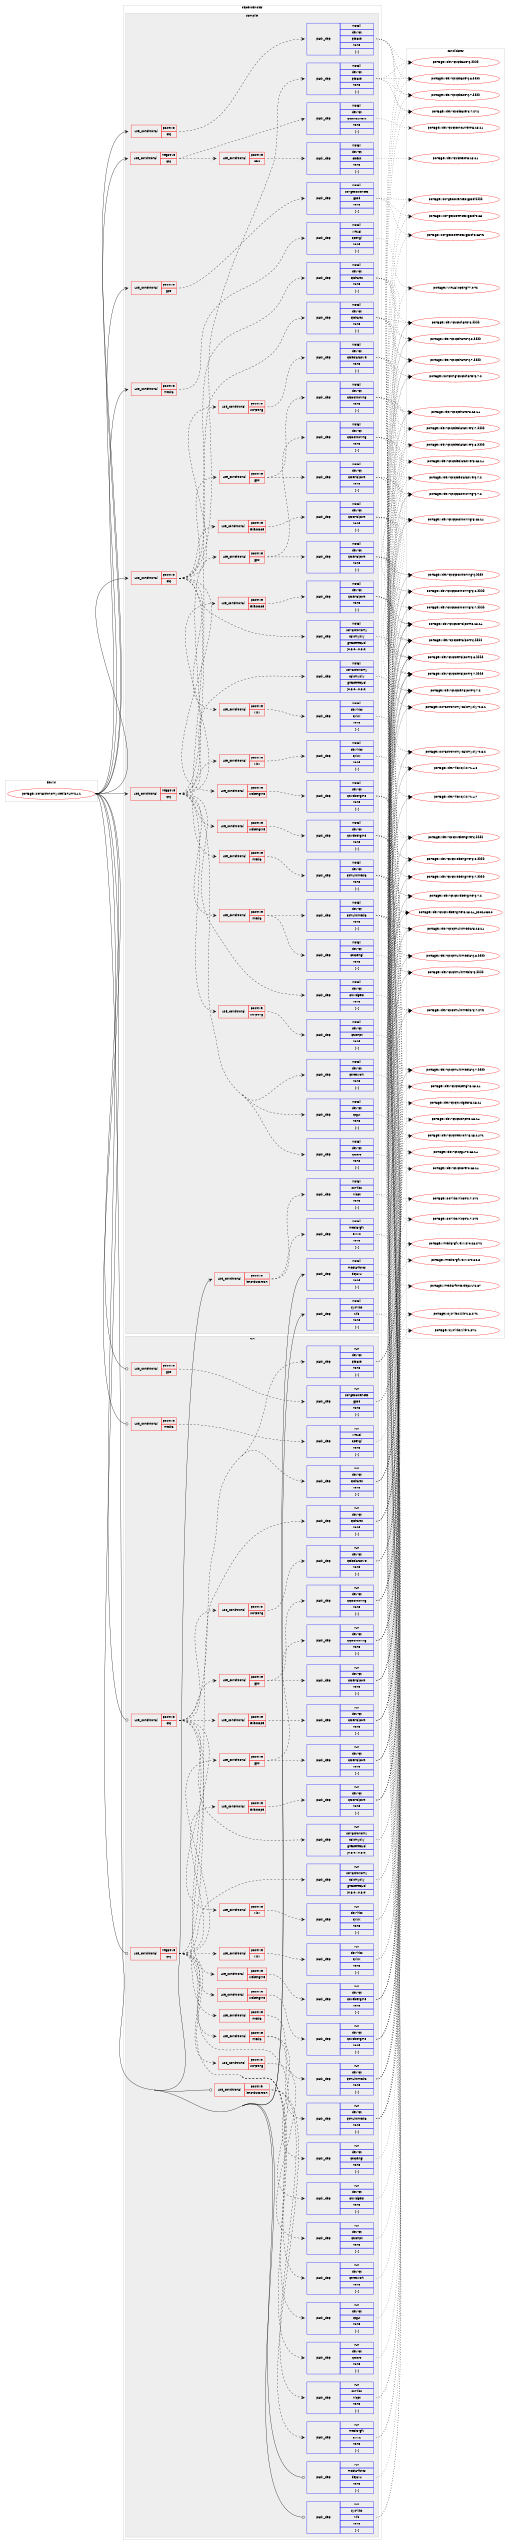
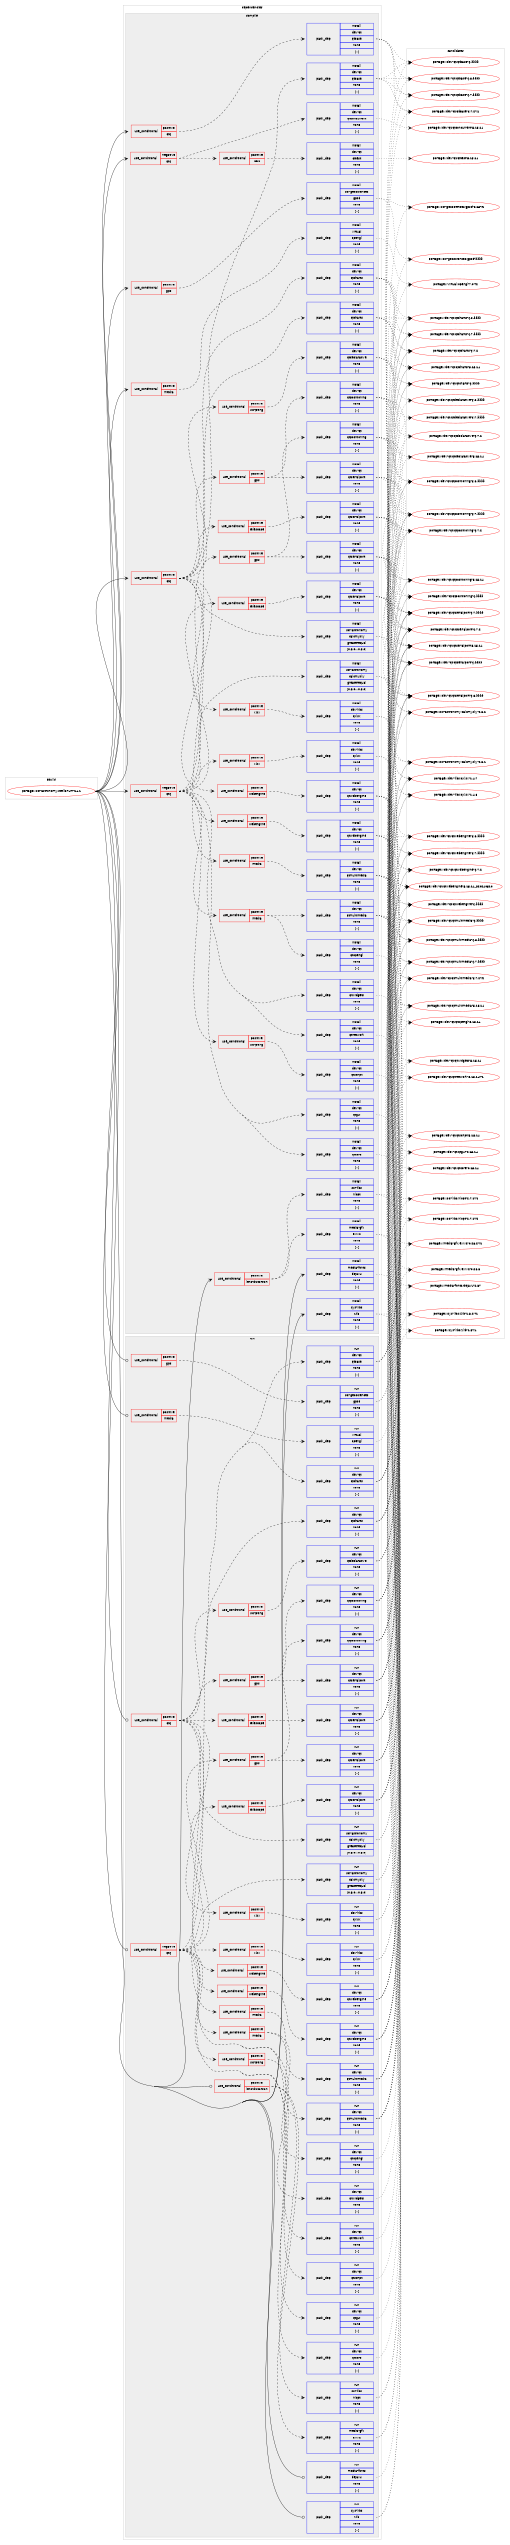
node "portage://sci-geosciences/gpsd-3.25": removed
node "portage://scripting-qt/qtcharts-6.7.2": label "portage://scripting-qt/qtcharts-6.7.2" -> "portage://dev-qt/qtcharts-6.7.2"
